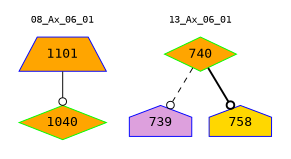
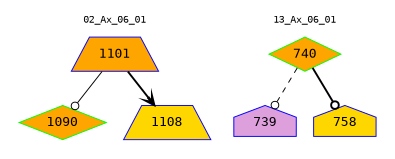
cluster "08_Ax_06_01": label "08_Ax_06_01" -> "02_Ax_06_01"
node "1040": label "1040" -> "1090"
node "1108": added
